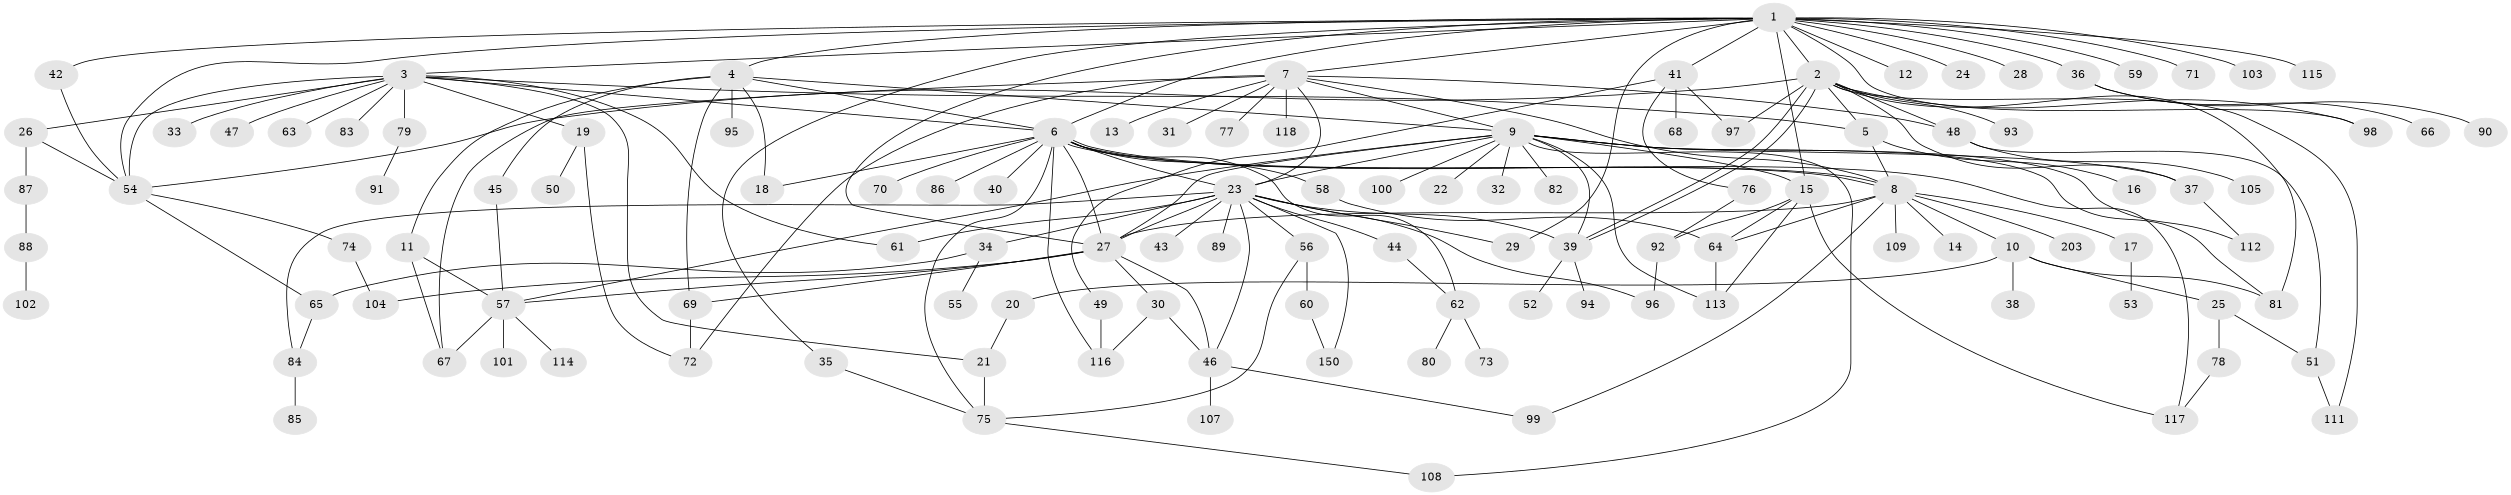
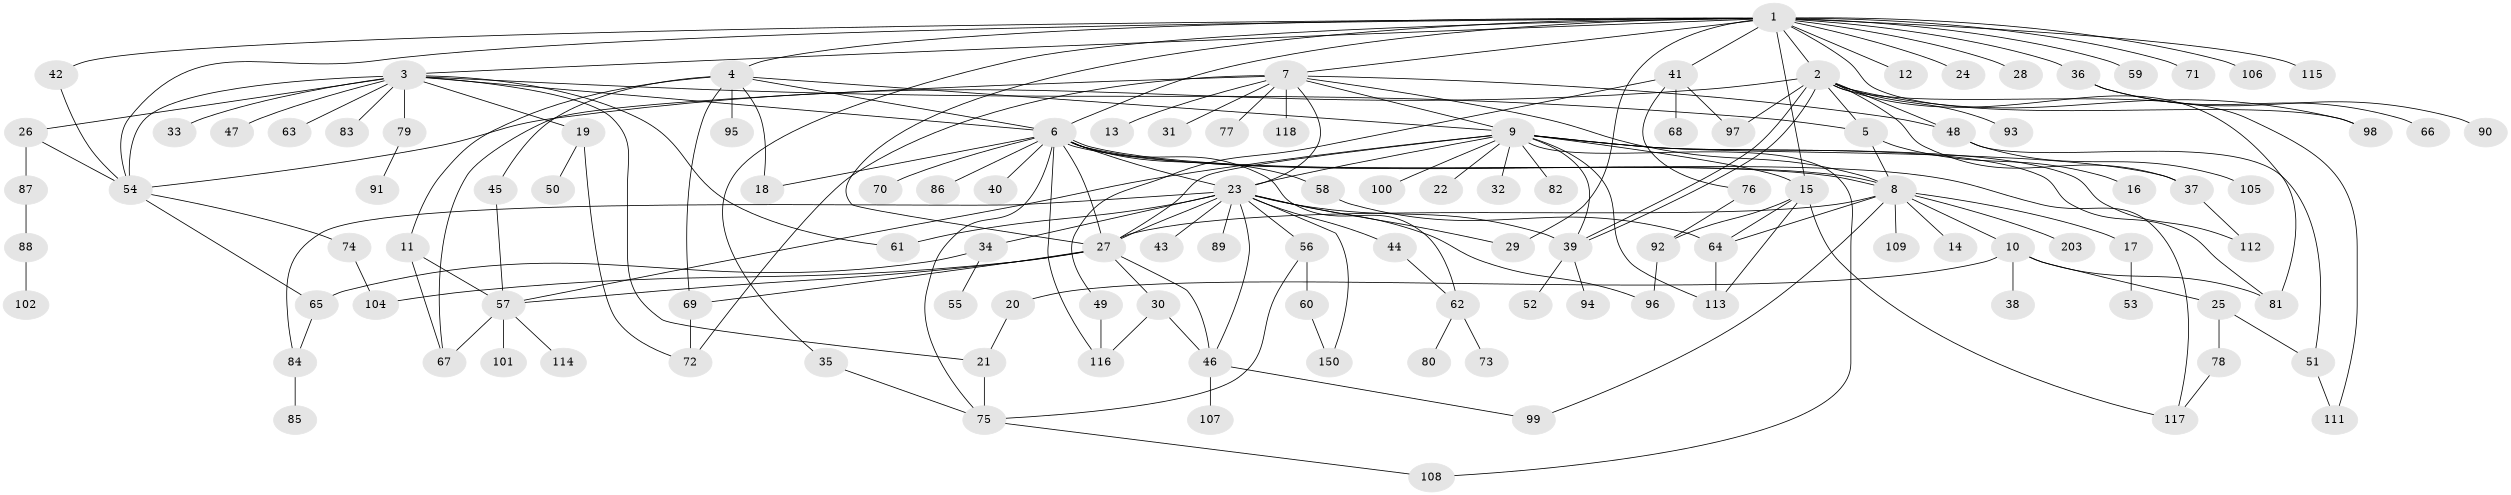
node "103": label "103" -> "106"
